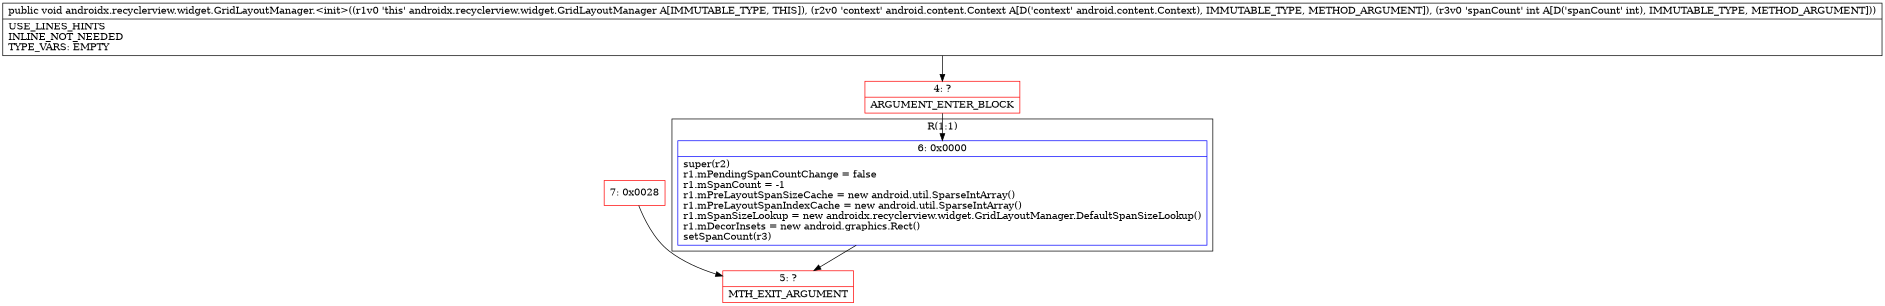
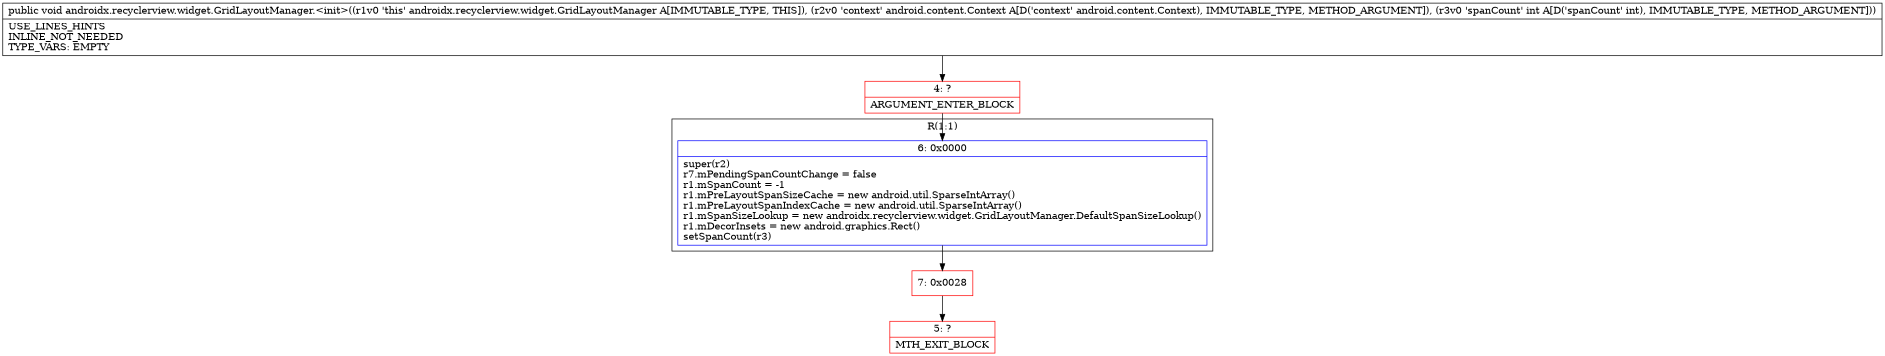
node "6: 0x0000": text "r1.mPendingSpanCountChange = false" -> "r7.mPendingSpanCountChange = false"
edge "6: 0x0000" -> "5: ?": now "6: 0x0000" -> "7: 0x0028"
node "5: ?": text "MTH_EXIT_ARGUMENT" -> "MTH_EXIT_BLOCK"
